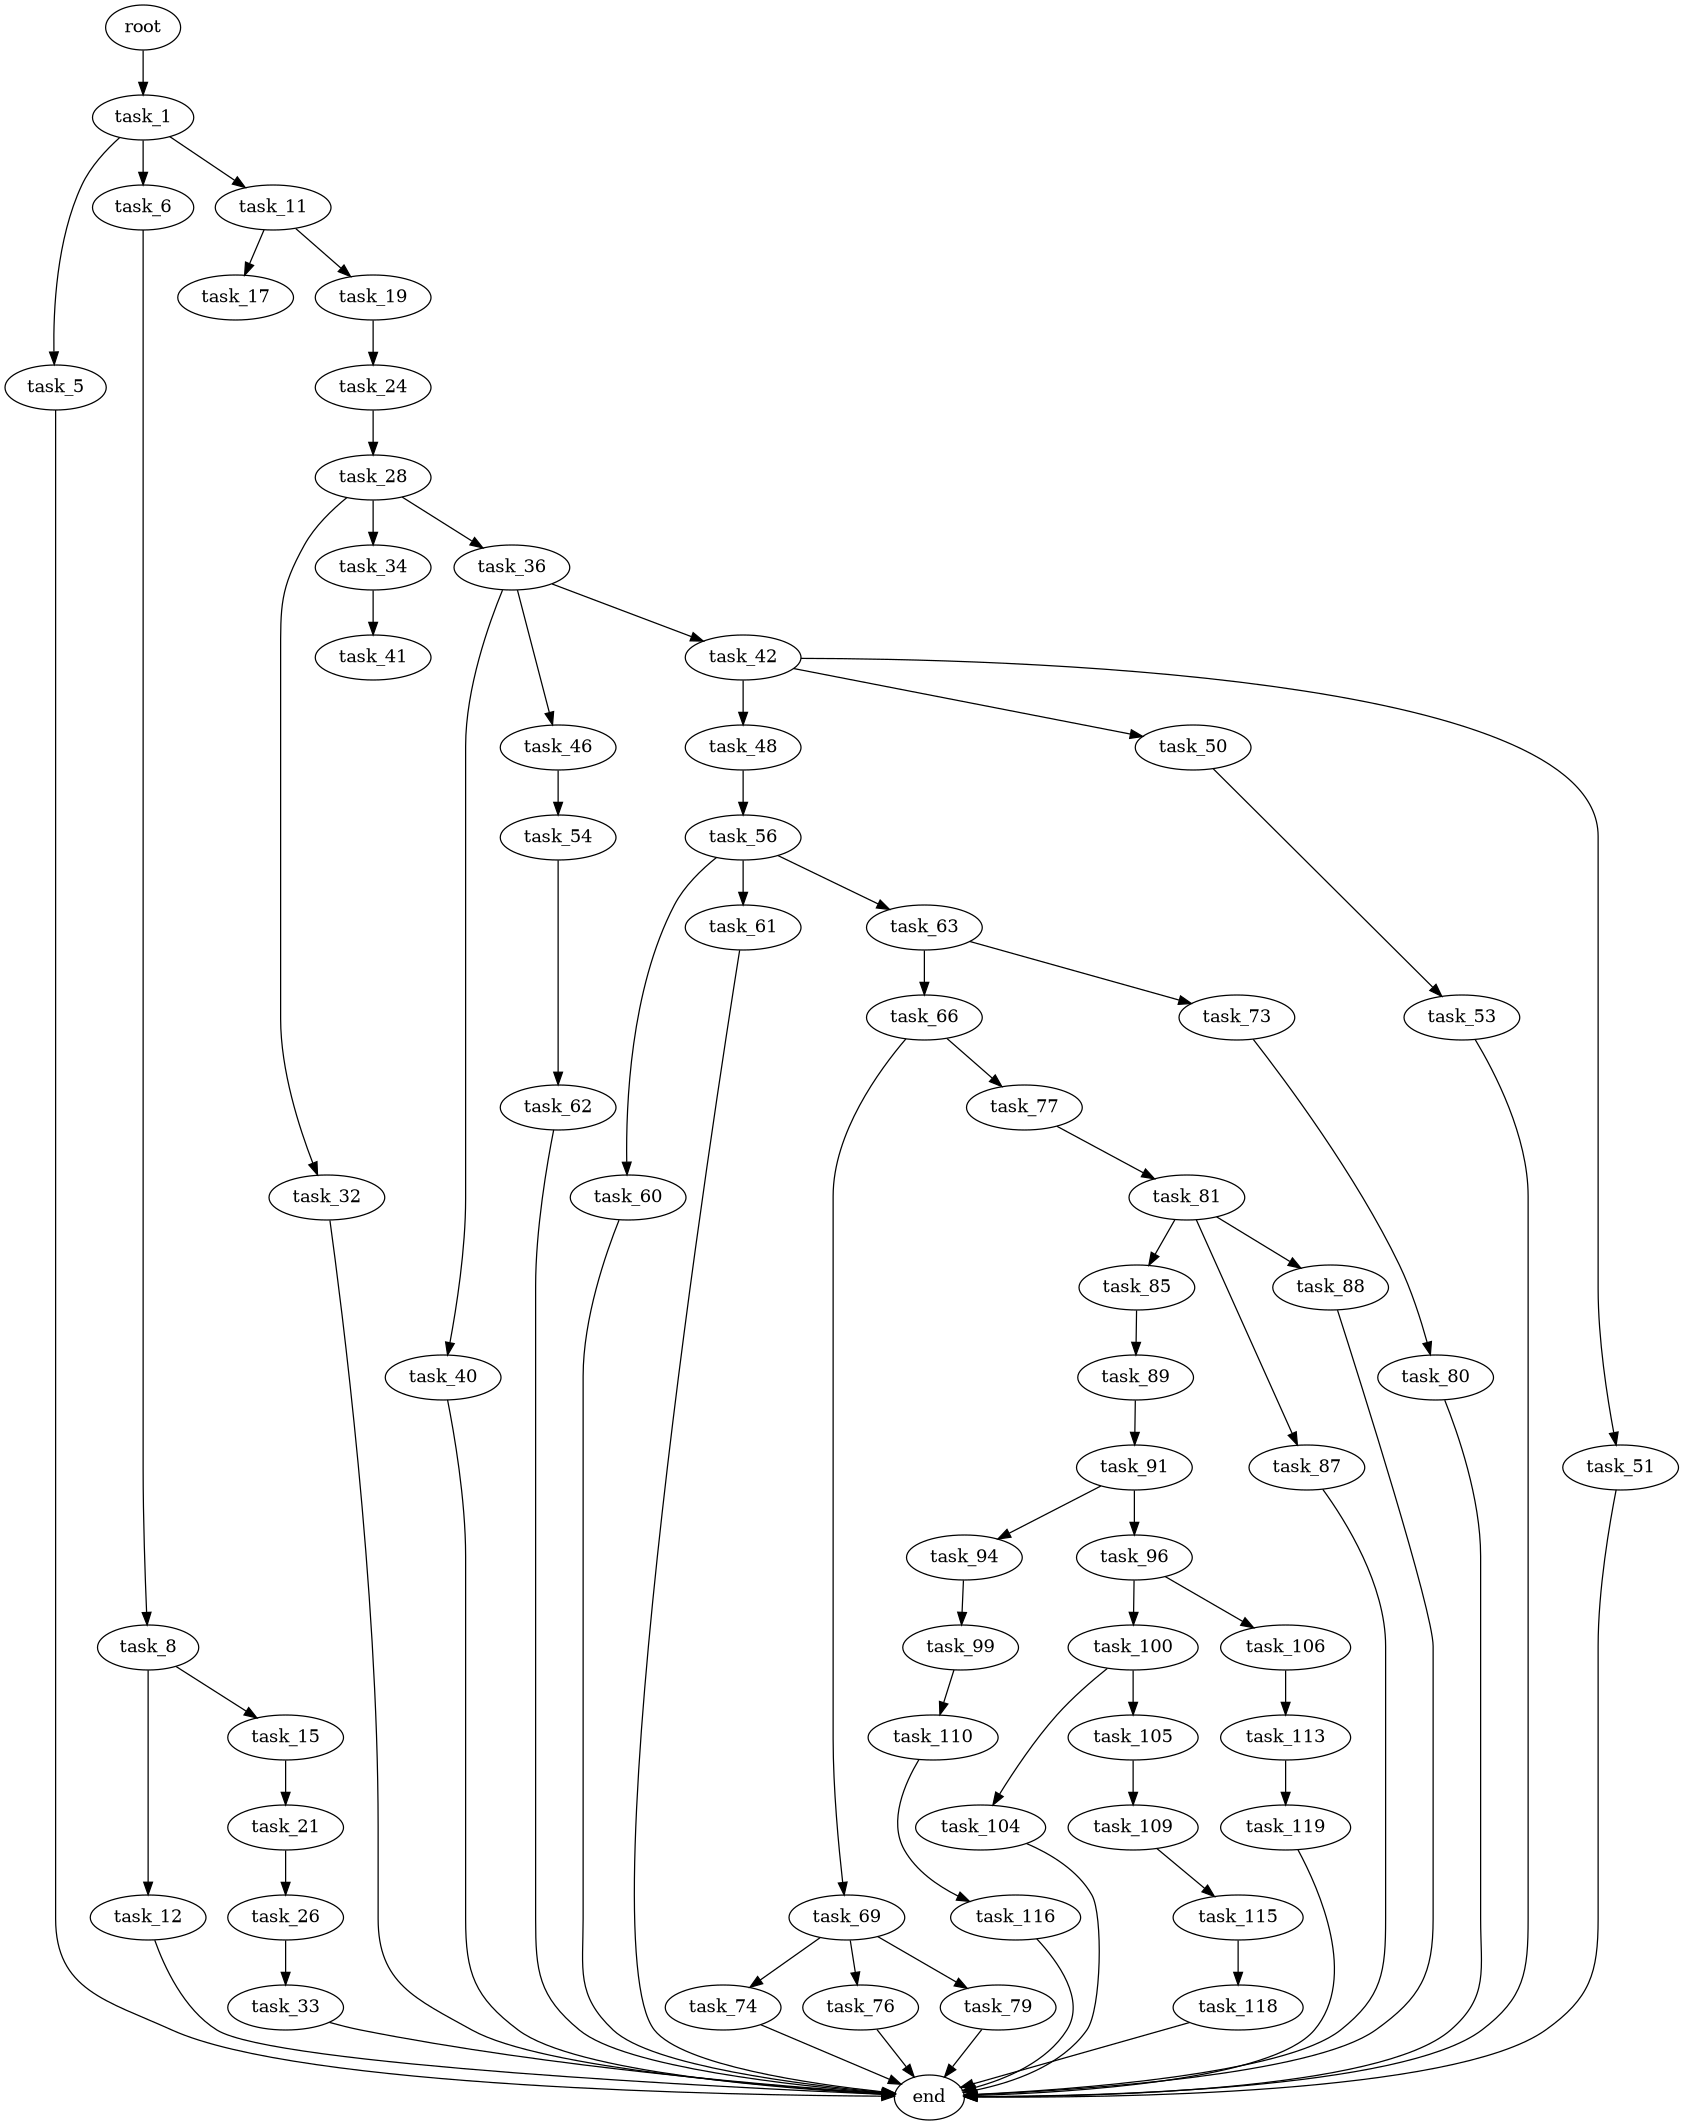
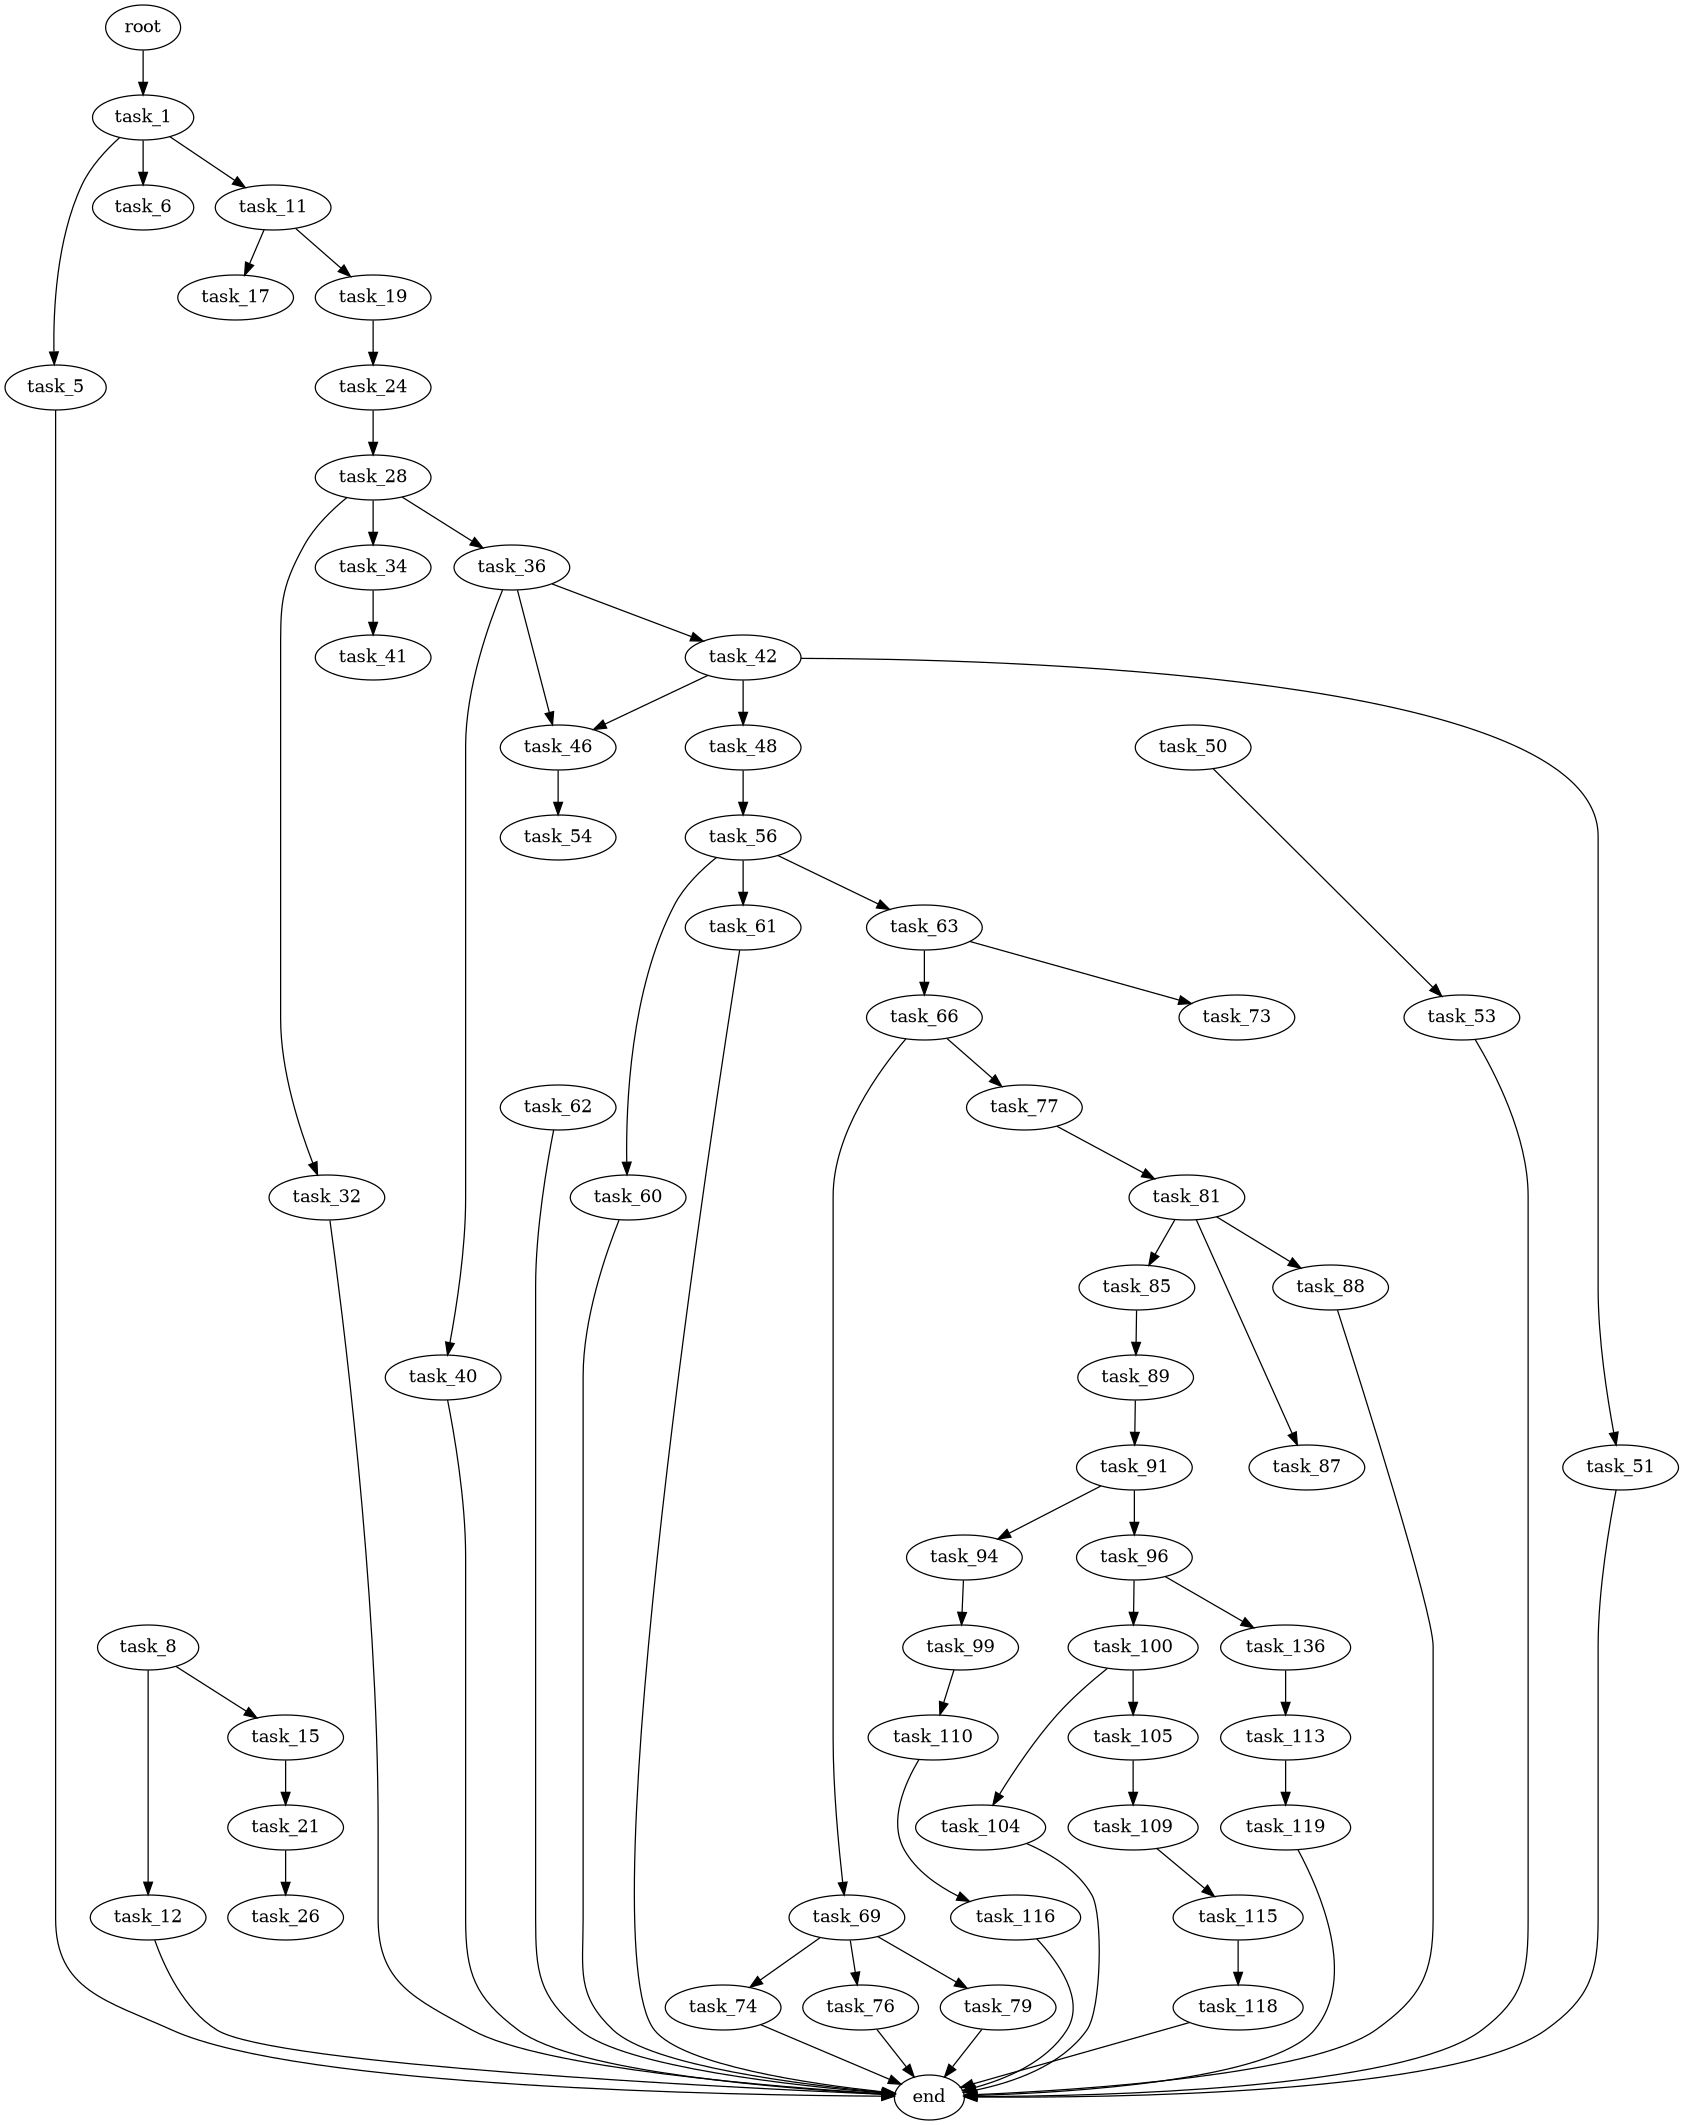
edge "task_42" -> "task_50": now "task_42" -> "task_46"
edge "task_6" -> "task_8": removed
edge "task_54" -> "task_62": removed
node "task_80": removed
node "task_106": label "task_106" -> "task_136"
edge "task_87" -> "end": removed
node "task_33": removed
